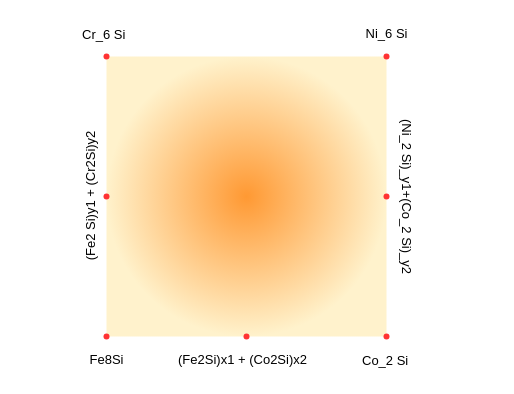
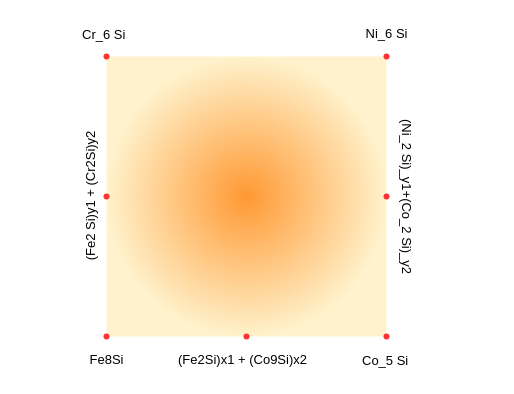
node "(Fe2Si)x1 + (Co2Si)x2": label "(Fe2Si)x1 + (Co2Si)x2" -> "(Fe2Si)x1 + (Co9Si)x2"
node "Co_2 Si": label "Co_2 Si" -> "Co_5 Si"
